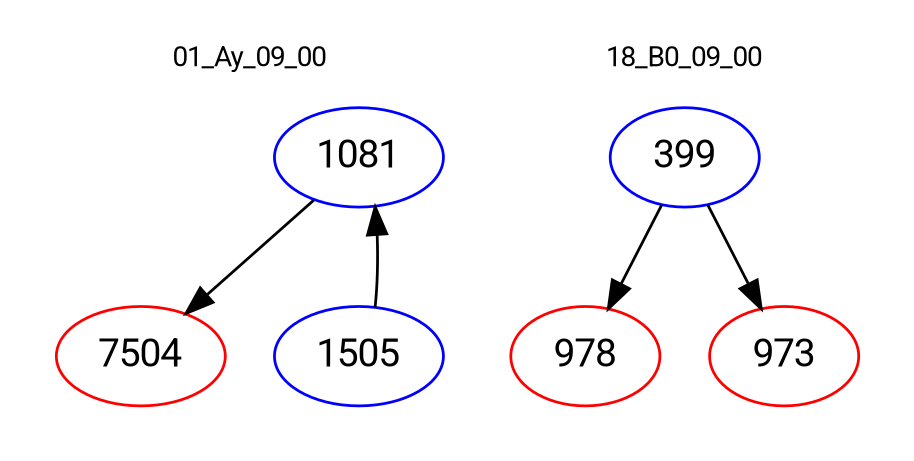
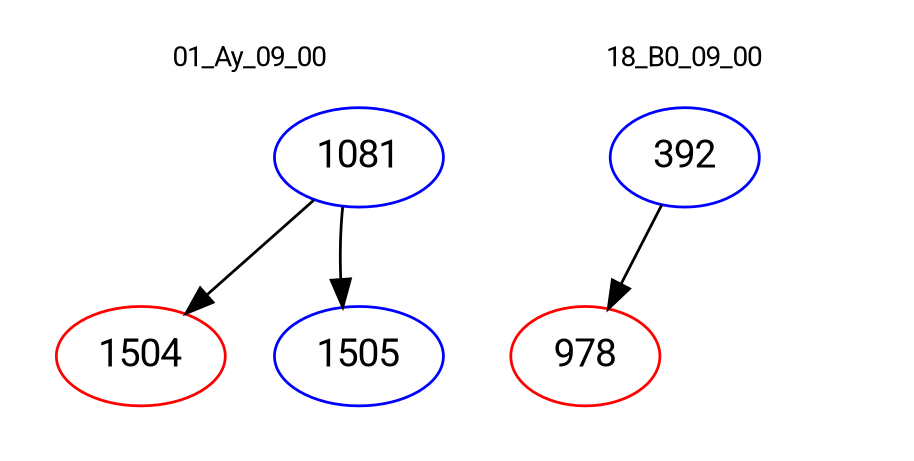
node "399": label "399" -> "392"
edge "1505" -> "1081": reversed
node "7504": label "7504" -> "1504"
node "973": removed
